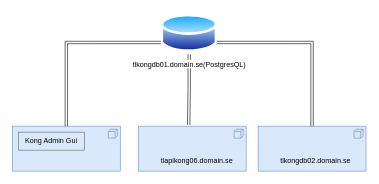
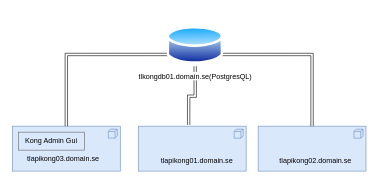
node "tlkongdb01.domain.se(PostgresQL)": moved (189, 33) -> (195, 45)
node "tlapikong03.domain.se": added
node "tlapikong06.domain.se": label "tlapikong06.domain.se" -> "tlapikong01.domain.se"
node "tlkongdb02.domain.se": label "tlkongdb02.domain.se" -> "tlapikong02.domain.se"
